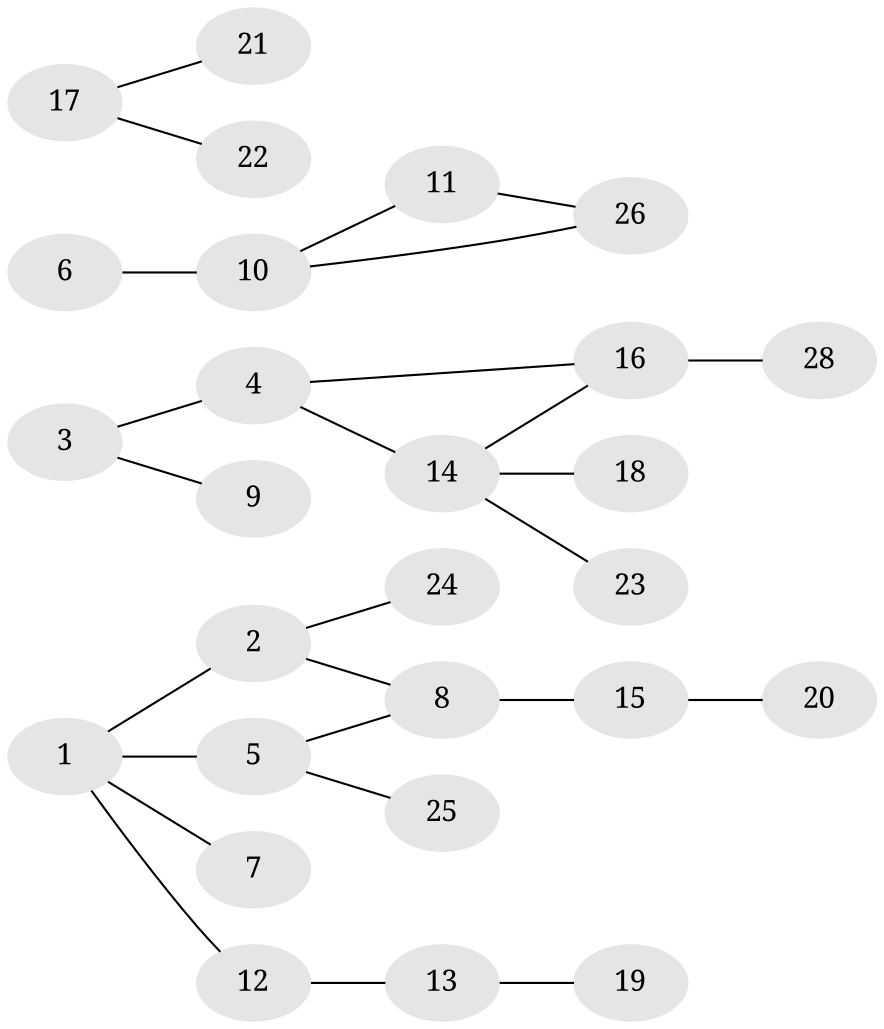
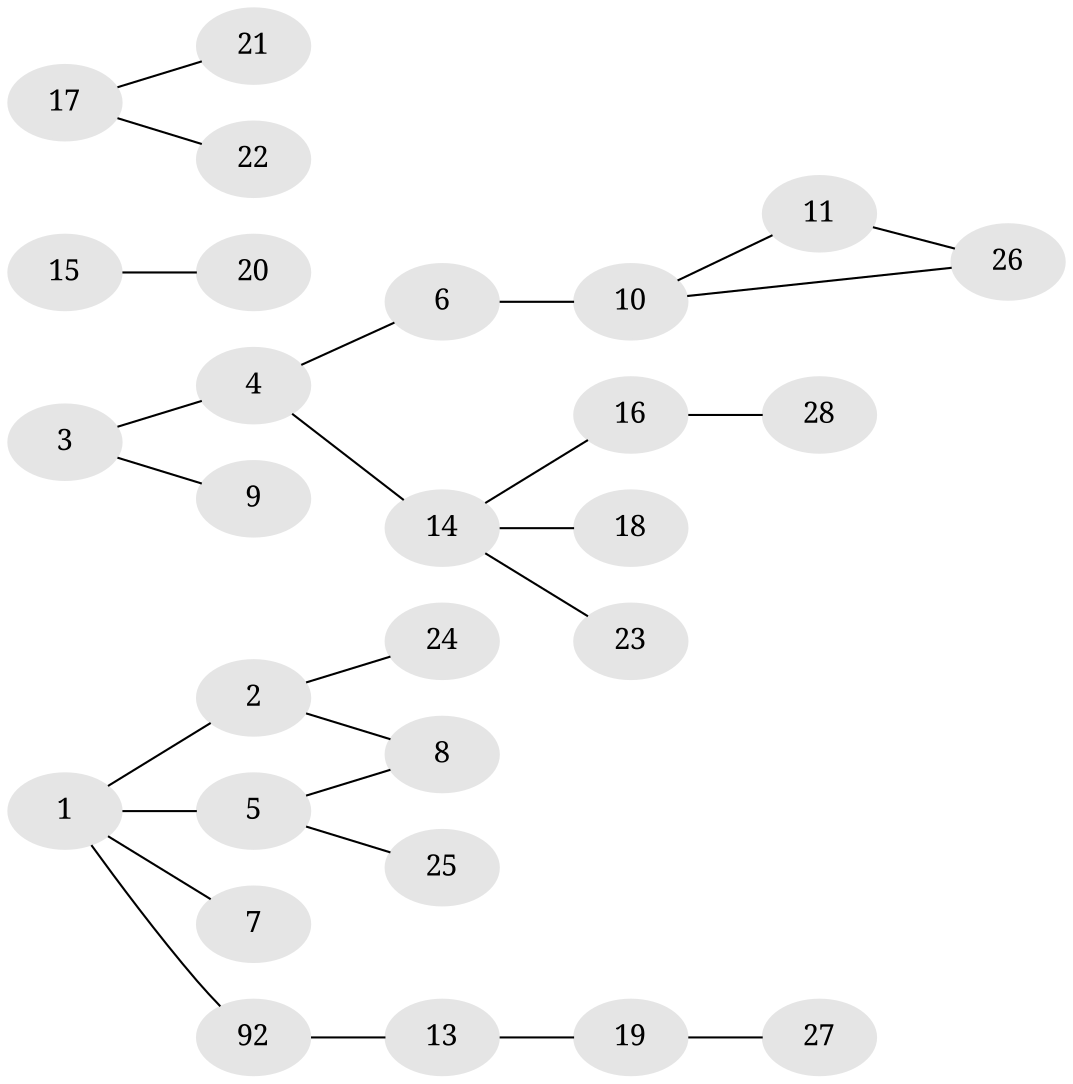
edge "16" -- "4": now "6" -- "4"
edge "8" -- "15": removed
node "12": label "12" -> "92"
node "27": added
